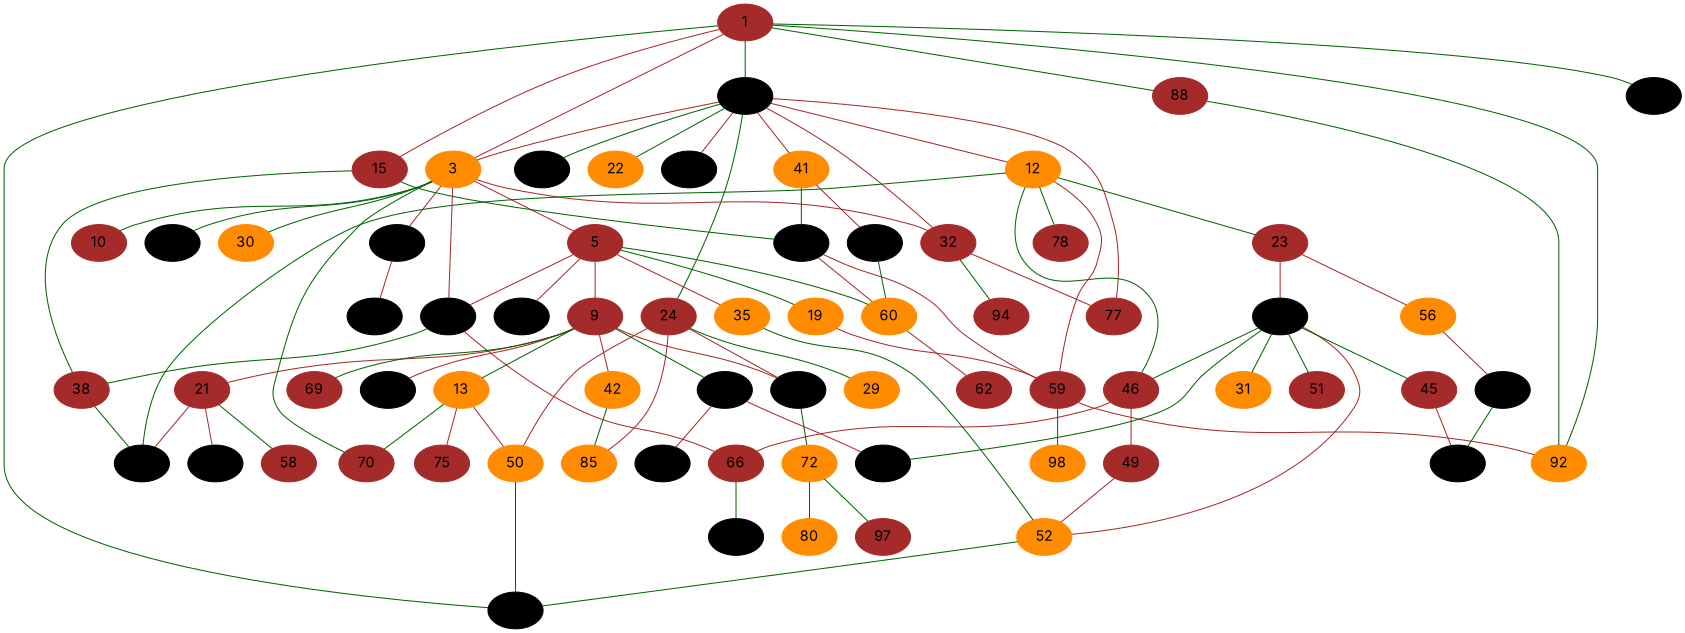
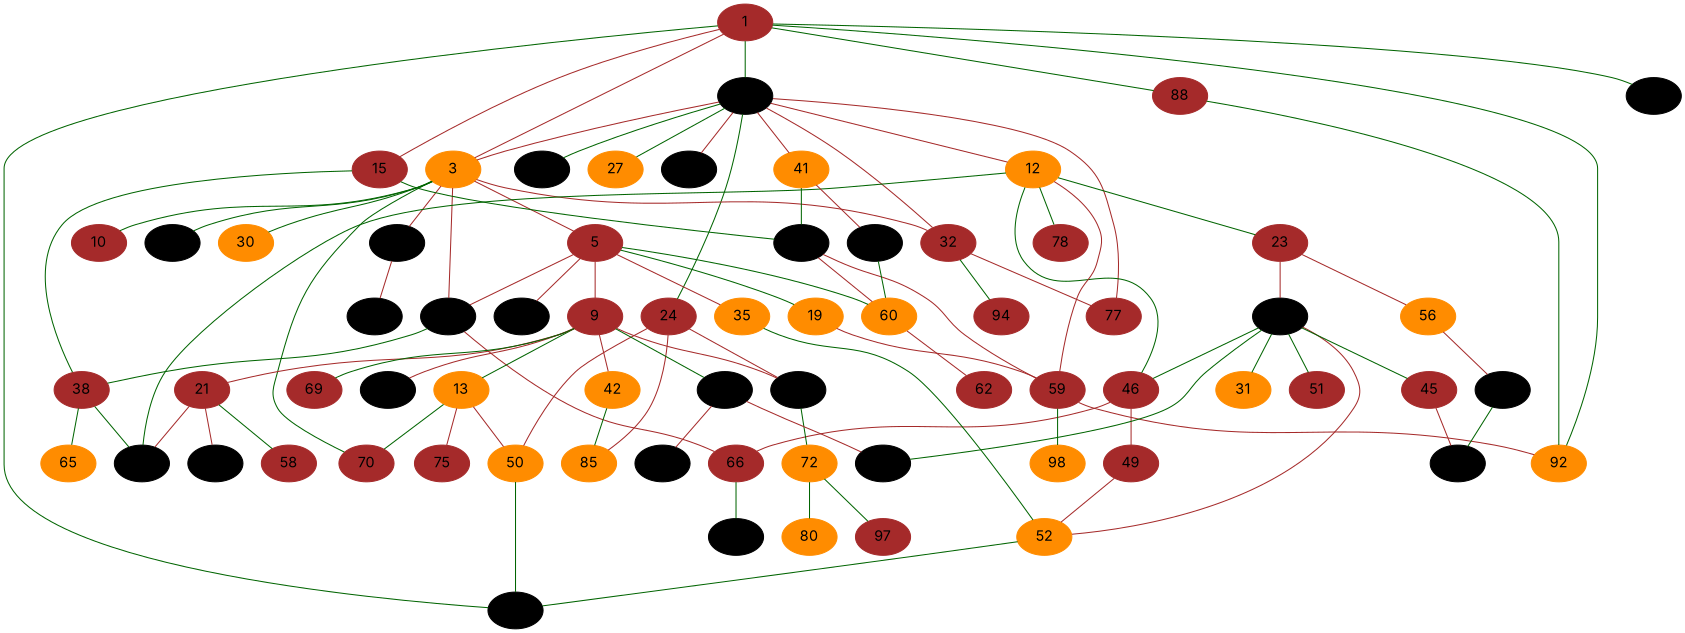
node "22": label "22" -> "27"
node "29": removed
node "65": added
